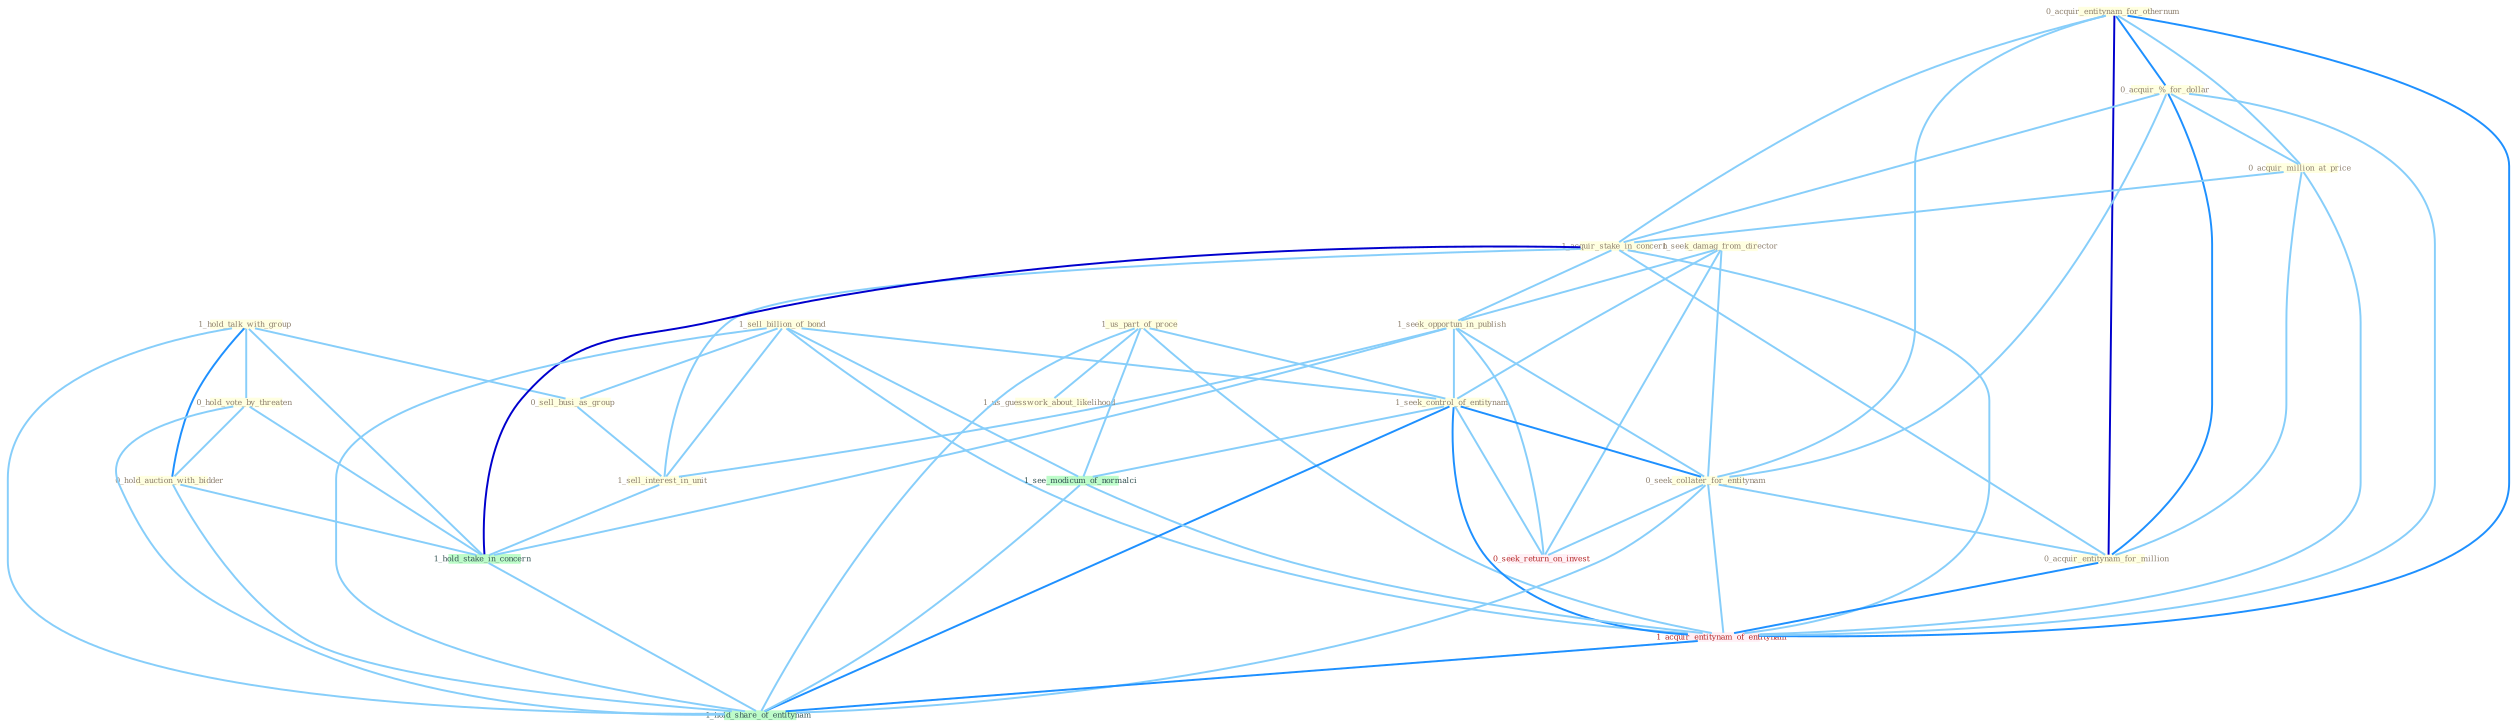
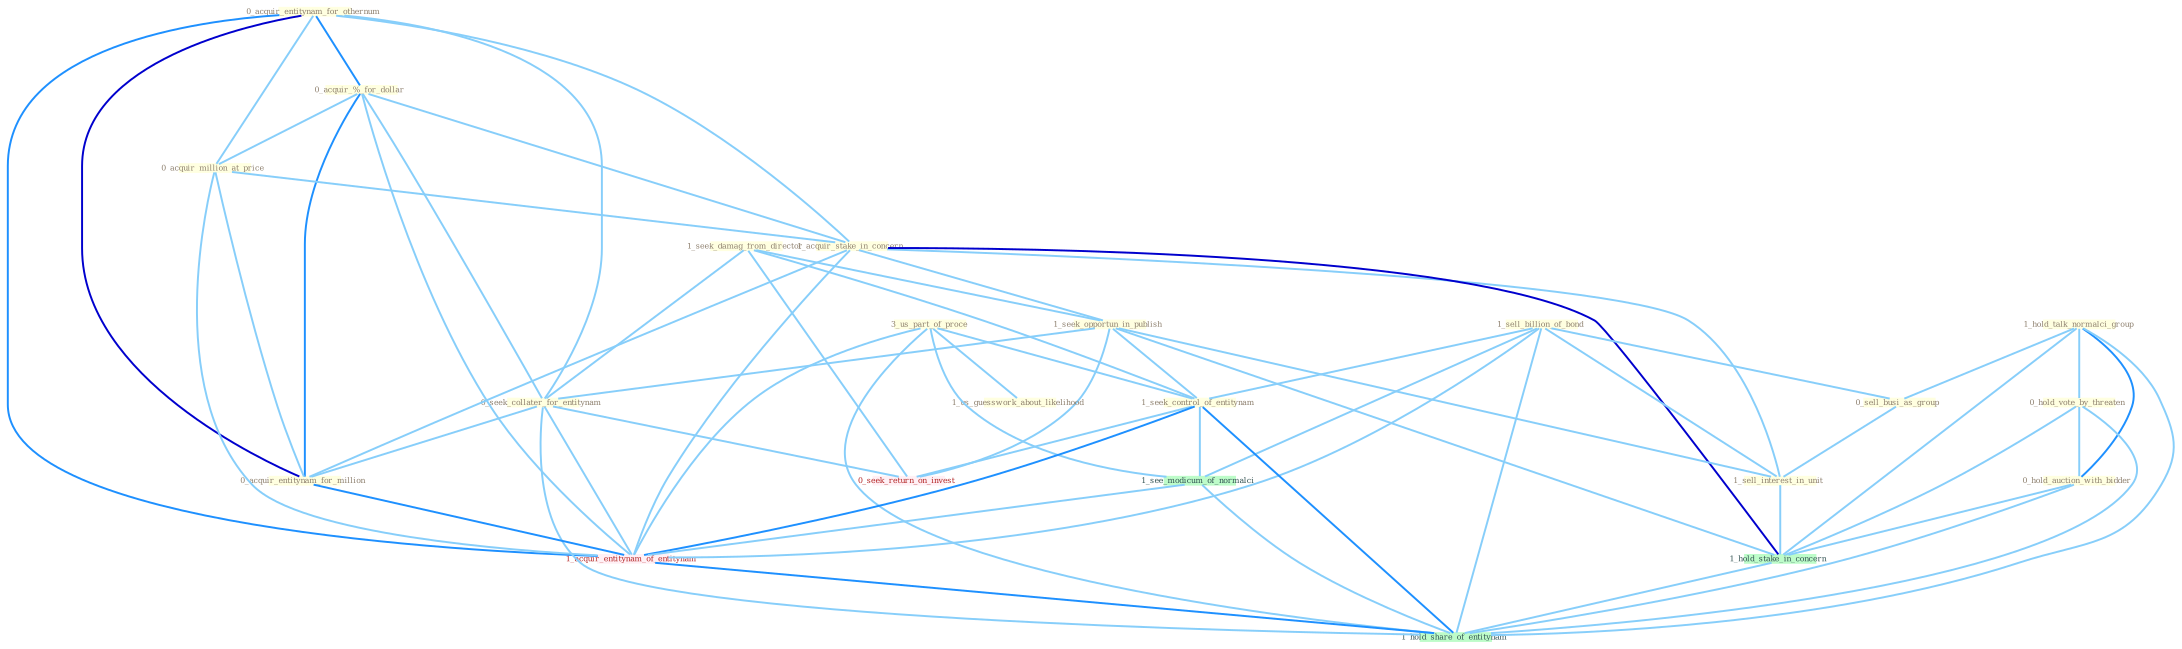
node "1_hold_talk_with_group": label "1_hold_talk_with_group" -> "1_hold_talk_normalci_group"
node "1_us_part_of_proce": label "1_us_part_of_proce" -> "3_us_part_of_proce"
edge "1_seek_control_of_entitynam" -- "0_seek_collater_for_entitynam": removed
